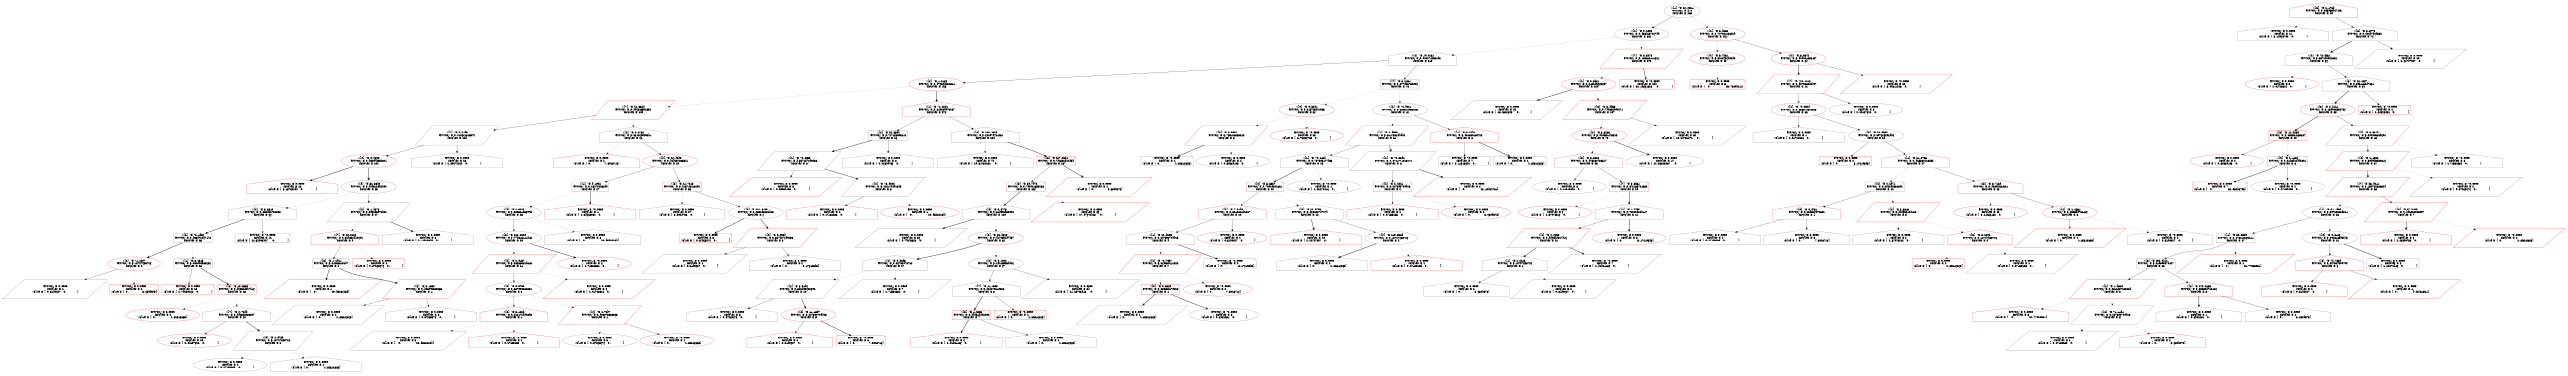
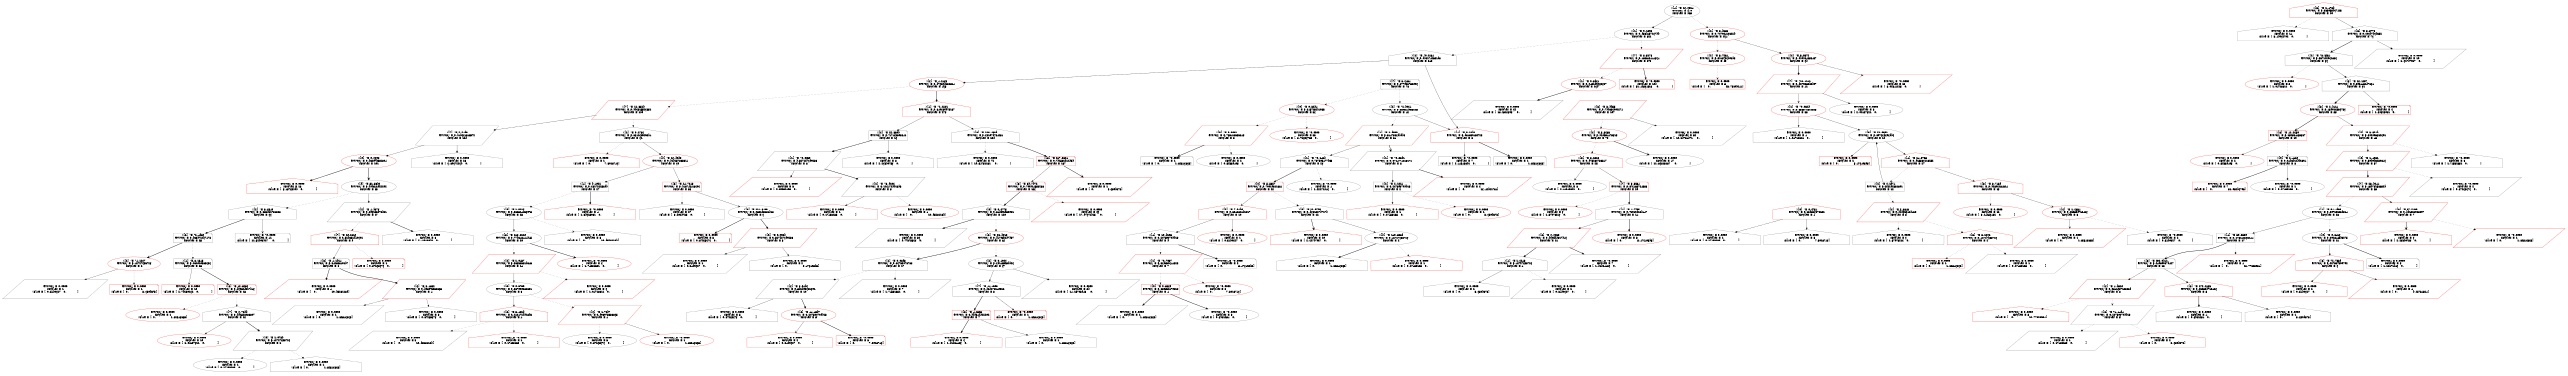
edge "X[1] <= -0.1184 entropy = 0.998174235198 samples = 543" -> "X[7] <= 8.6434 entropy = 0.877022752006 samples = 78": now "X[1] <= -0.1184 entropy = 0.998174235198 samples = 543" -> "X[4] <= 0.1191 entropy = 0.984830432723 samples = 8"
edge "X[1] <= 0.5964 entropy = 0.643290665637 samples = 169" -> "X[3] <= 3.9955 entropy = 0.799836001274 samples = 107": removed
edge "X[2] <= 6.2974 entropy = 0.666292331801 samples = 12" -> "X[0] <= 0.6754 entropy = 0.159826878252 samples = 4": now "X[2] <= 6.2974 entropy = 0.666292331801 samples = 12" -> "X[5] <= 21.0501 entropy = 0.807669606996 samples = 29"
edge "X[4] <= 30.5330 entropy = 0.173242263144 samples = 17" -> "X[8] <= 106.0941 entropy = 0.249800879427 samples = 13": style solid -> bold
